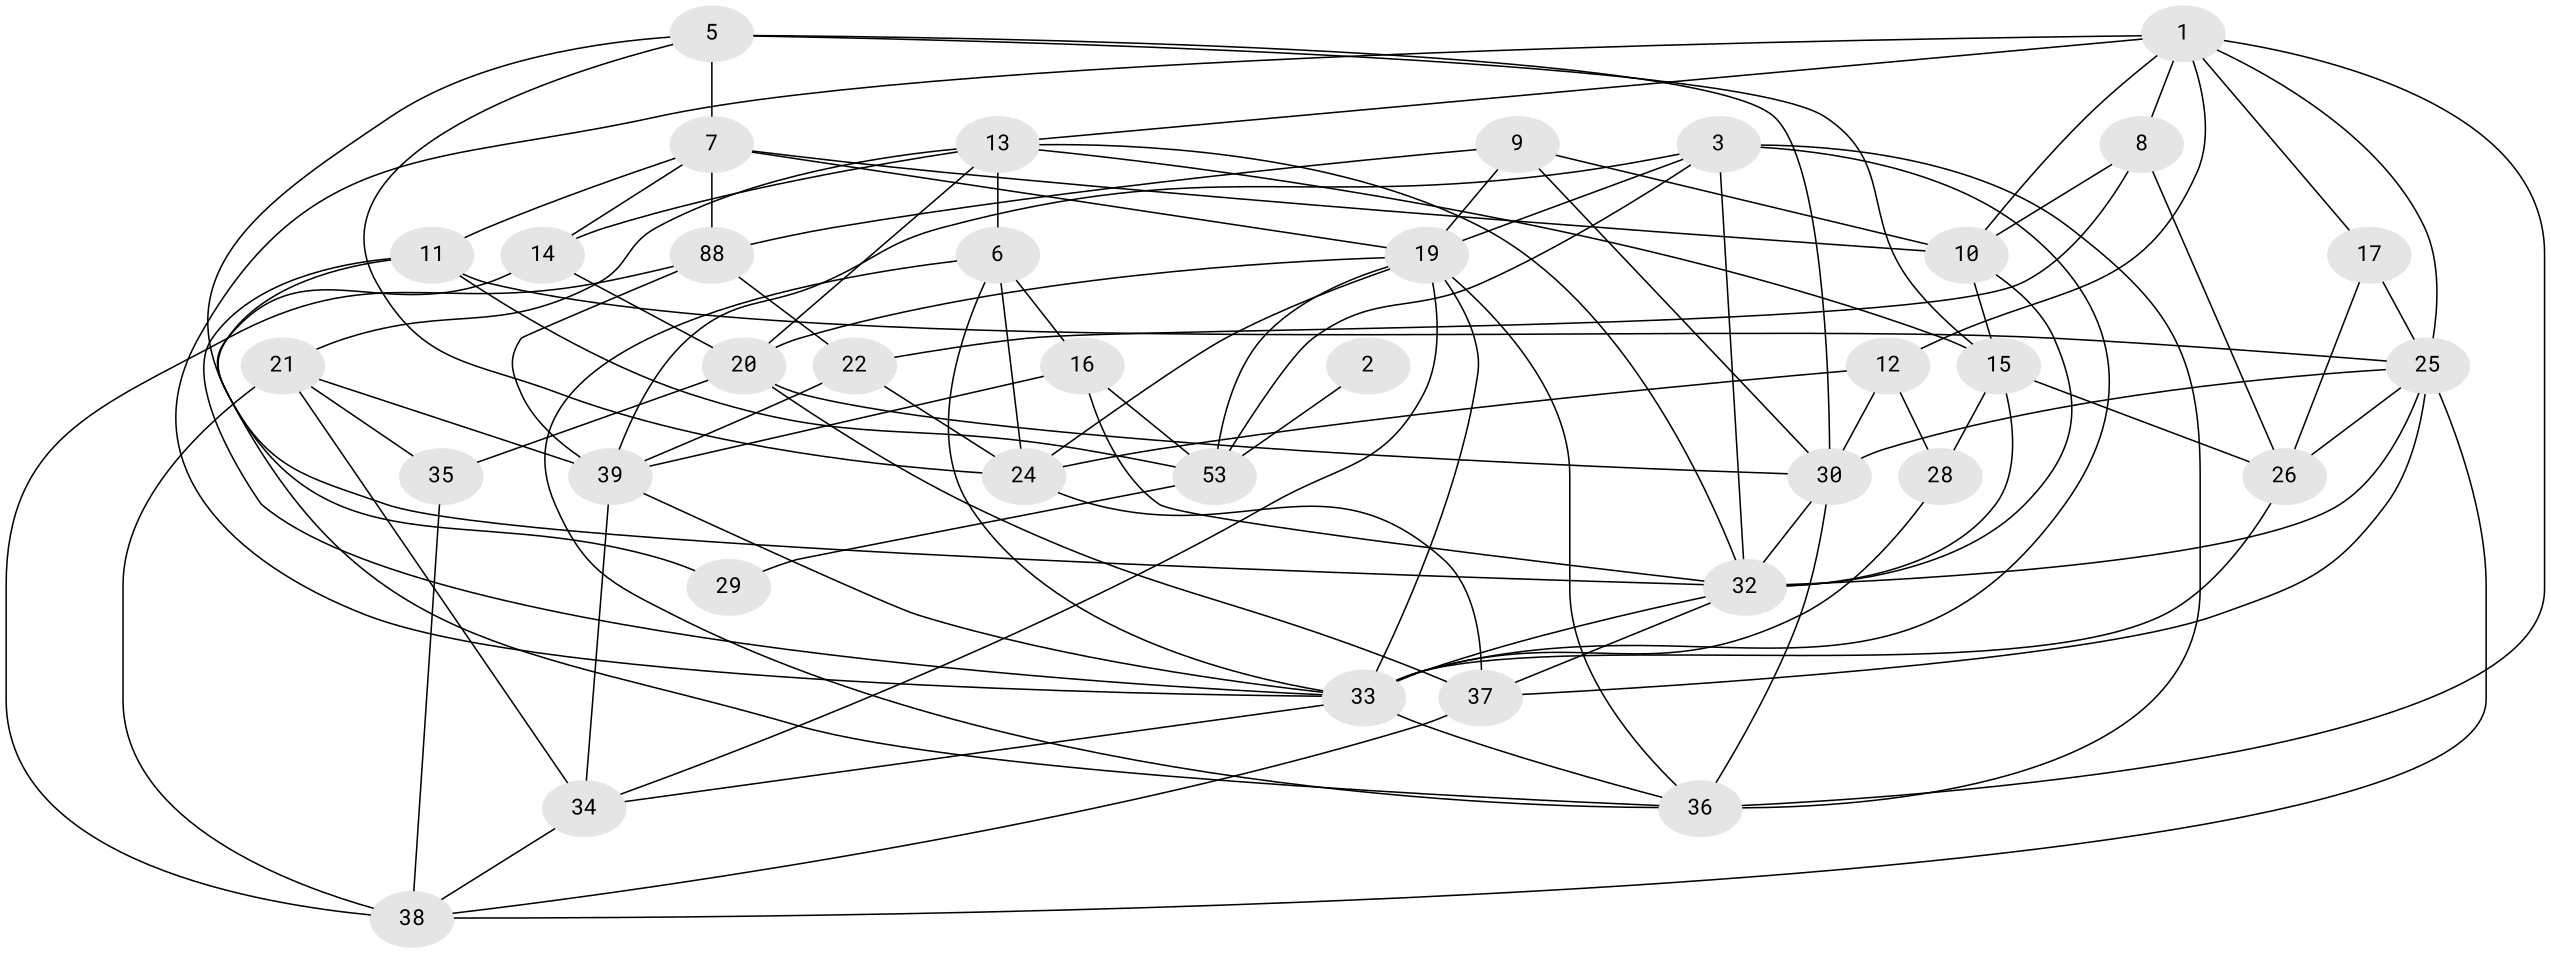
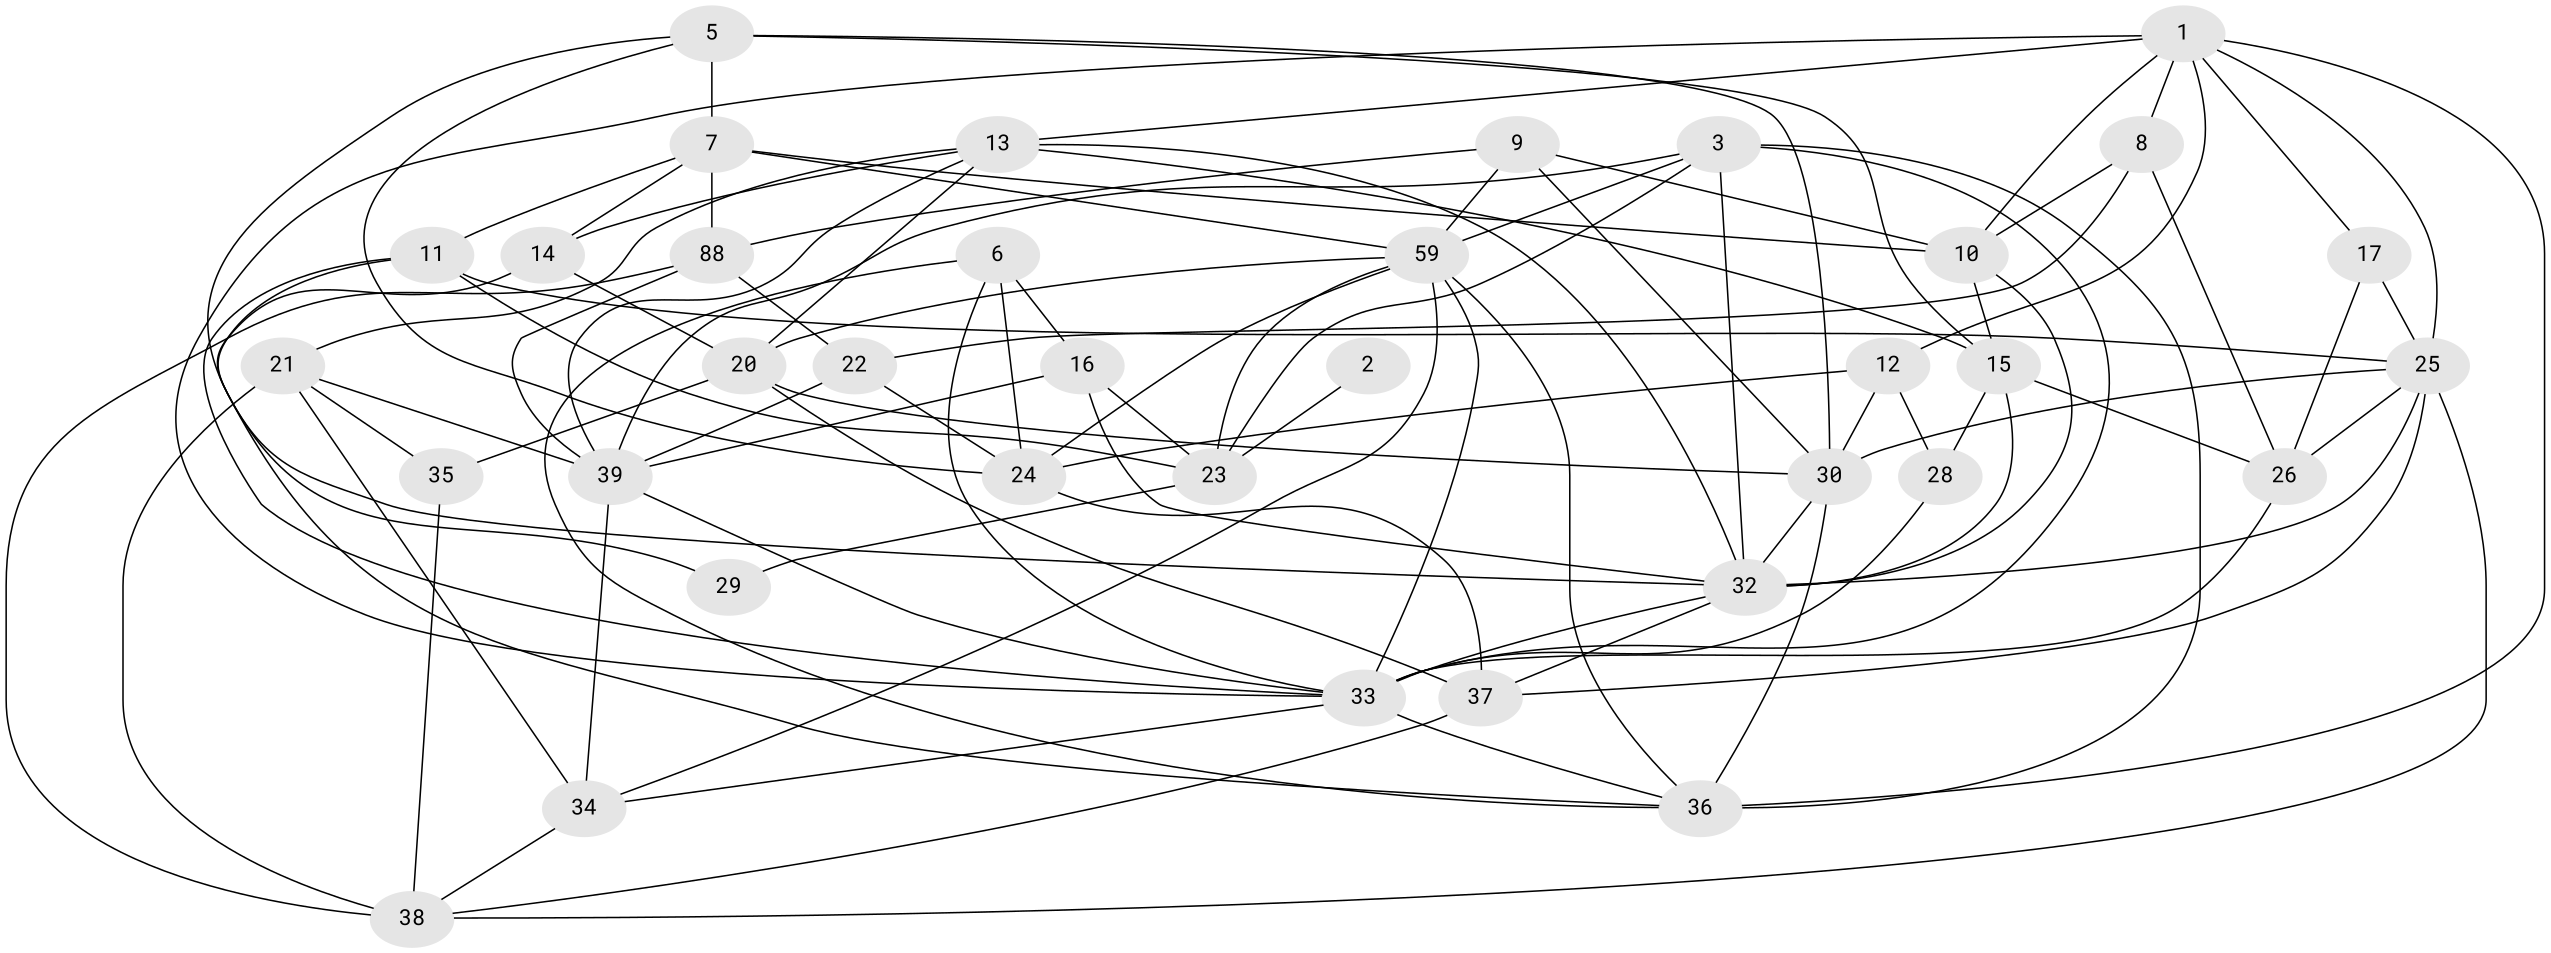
edge "13" -- "6": now "13" -- "39"
node "19": label "19" -> "59"
node "53": label "53" -> "23"
